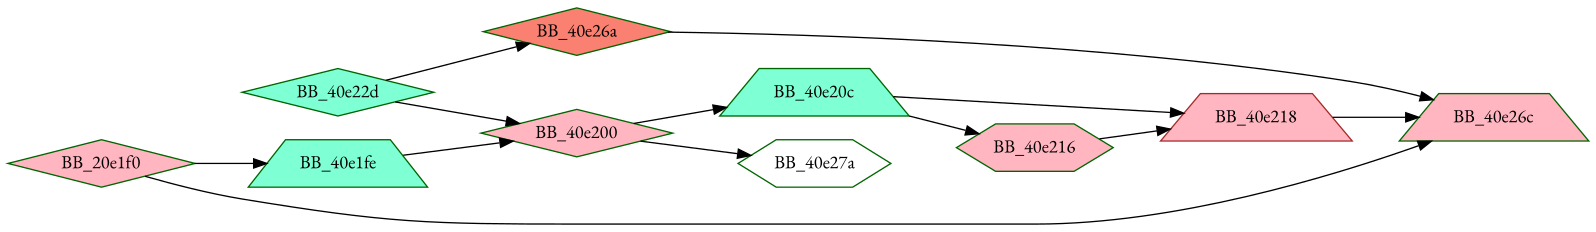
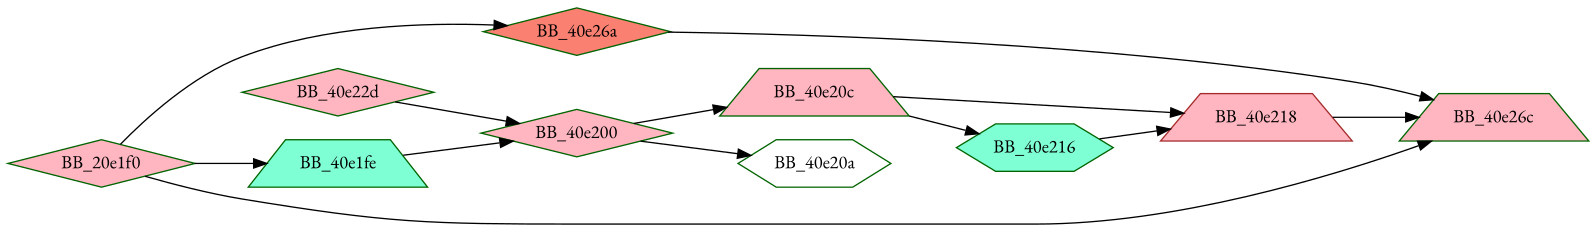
edge "BB_40e22d" -> "BB_40e26a": now "BB_20e1f0" -> "BB_40e26a"
node "BB_40e22d": fillcolor aquamarine -> lightpink
node "BB_40e20c": fillcolor aquamarine -> lightpink
node "BB_40e216": fillcolor lightpink -> aquamarine
node "BB_40e27a": label "BB_40e27a" -> "BB_40e20a"
